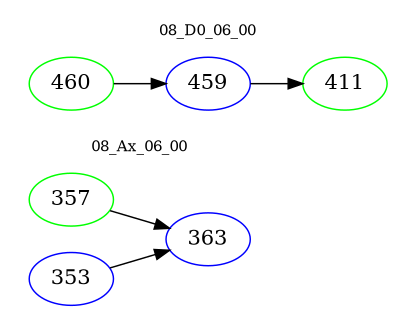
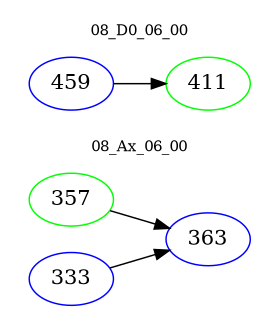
node "460": removed
node "353": label "353" -> "333"
